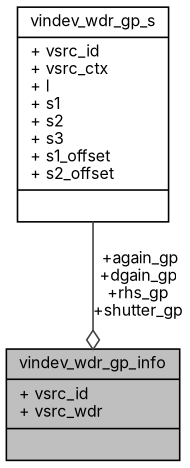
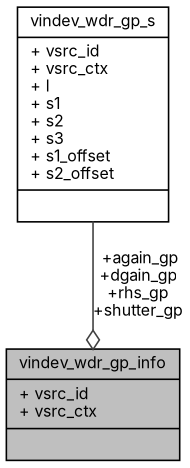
node "vindev_wdr_gp_info": text "+ vsrc_wdr" -> "+ vsrc_ctx"
